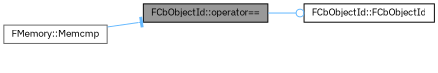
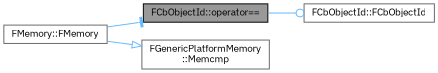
node "FCbObjectId::FCbObjectId": color black -> gray40
node "FMemory::Memcmp": label "FMemory::Memcmp" -> "FMemory::FMemory"
node "FGenericPlatformMemory ::Memcmp": added
